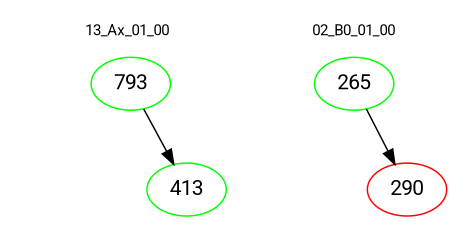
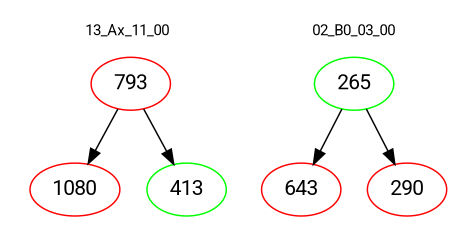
cluster "13_Ax_01_00": label "13_Ax_01_00" -> "13_Ax_11_00"
cluster "02_B0_01_00": label "02_B0_01_00" -> "02_B0_03_00"
node "793": color green -> red
node "1080": added
node "643": added
